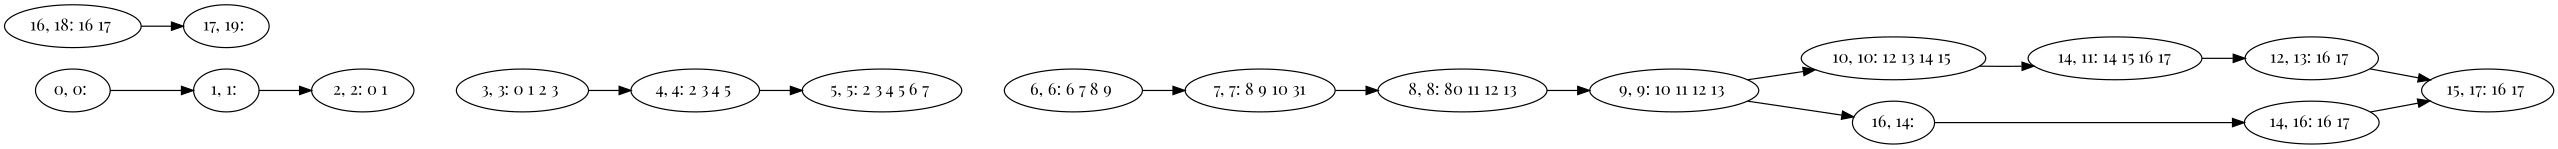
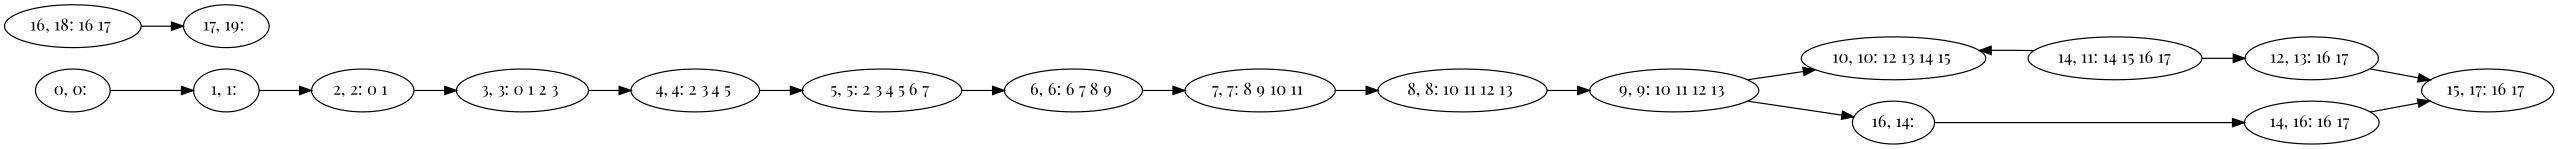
edge "10, 10: 12 13 14 15" -> "14, 11: 14 15 16 17": reversed
edge "2, 2: 0 1" -> "3, 3: 0 1 2 3": added
edge "5, 5: 2 3 4 5 6 7" -> "6, 6: 6 7 8 9": added
node "7, 7: 8 9 10 31": label "7, 7: 8 9 10 31" -> "7, 7: 8 9 10 11"
node "8, 8: 80 11 12 13": label "8, 8: 80 11 12 13" -> "8, 8: 10 11 12 13"
